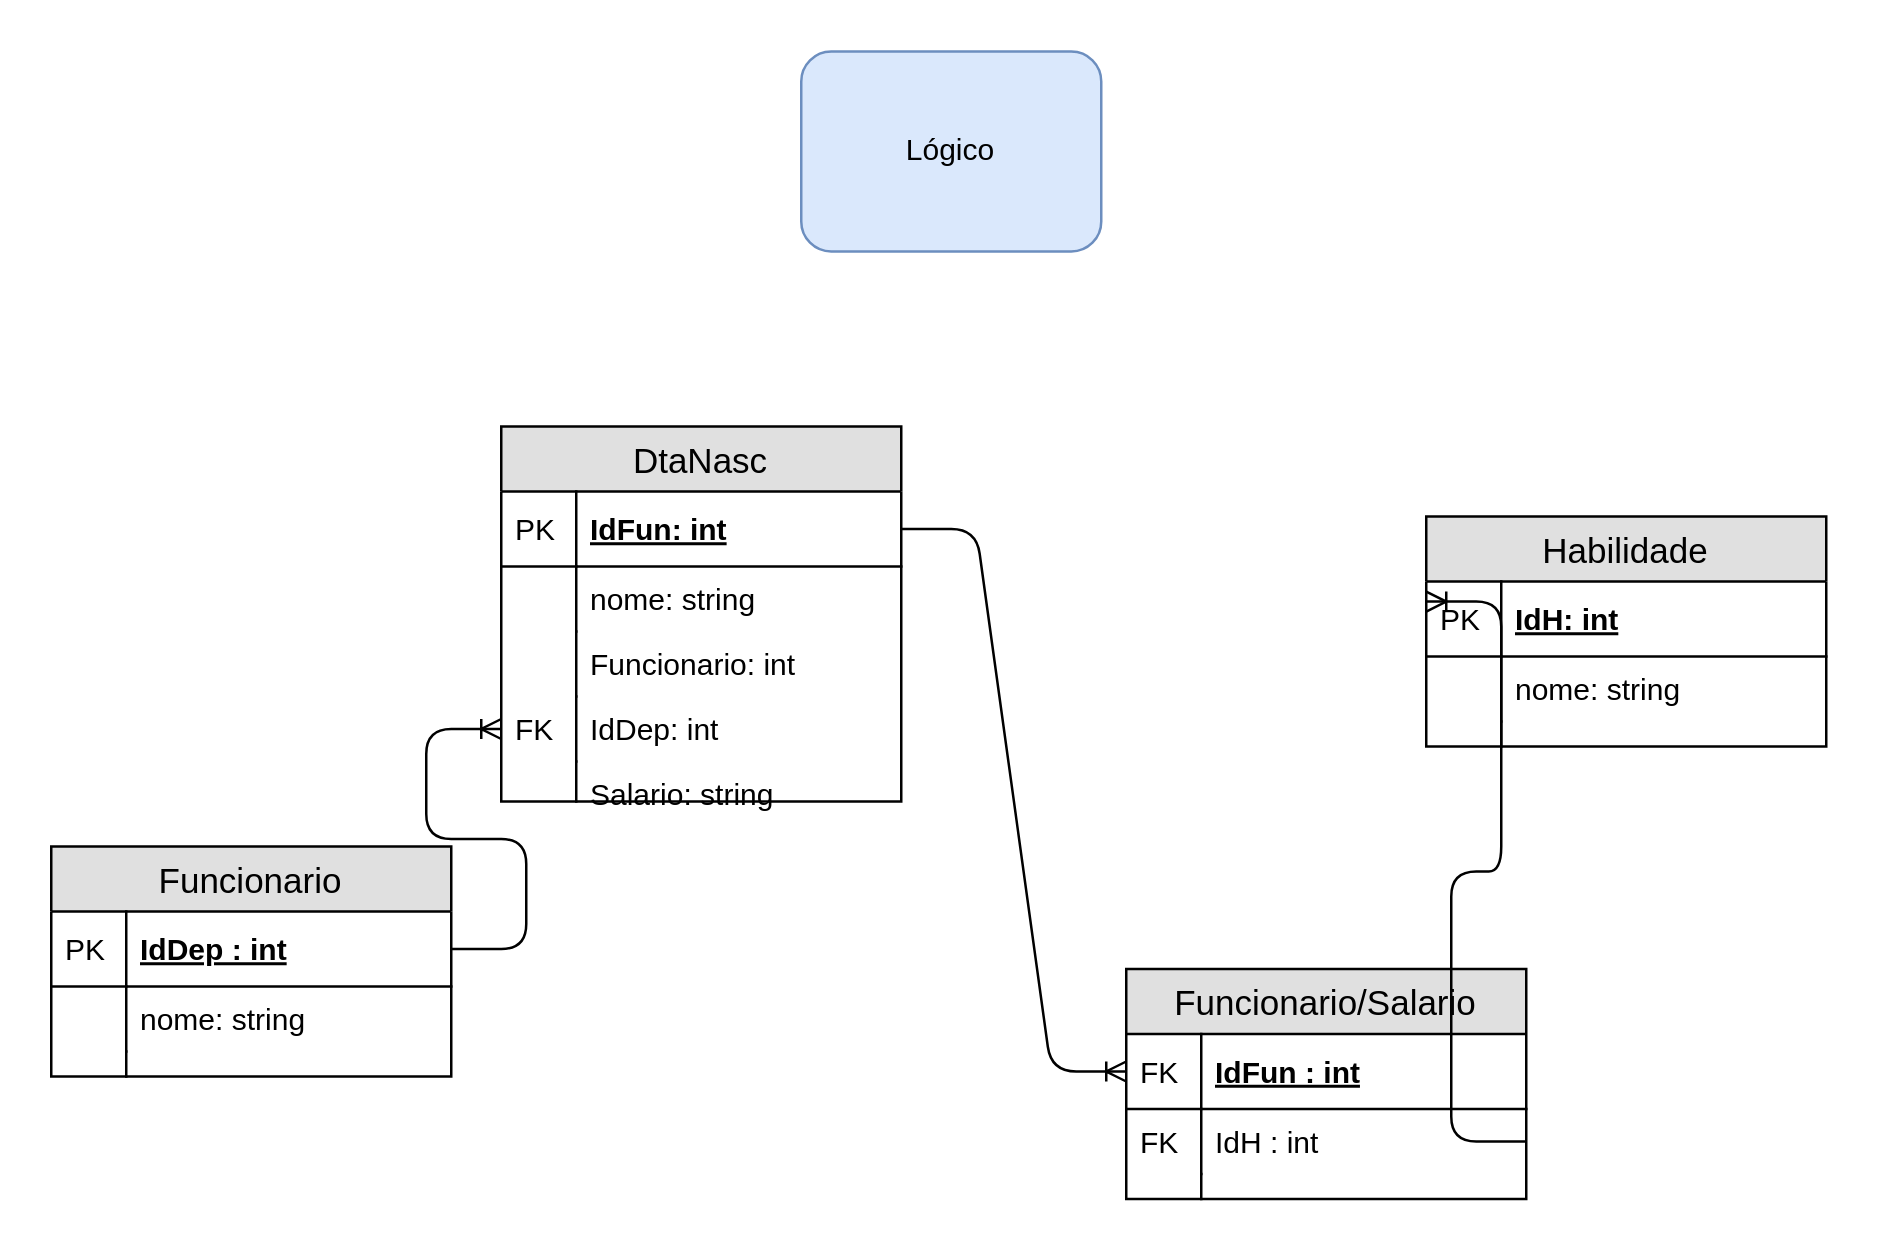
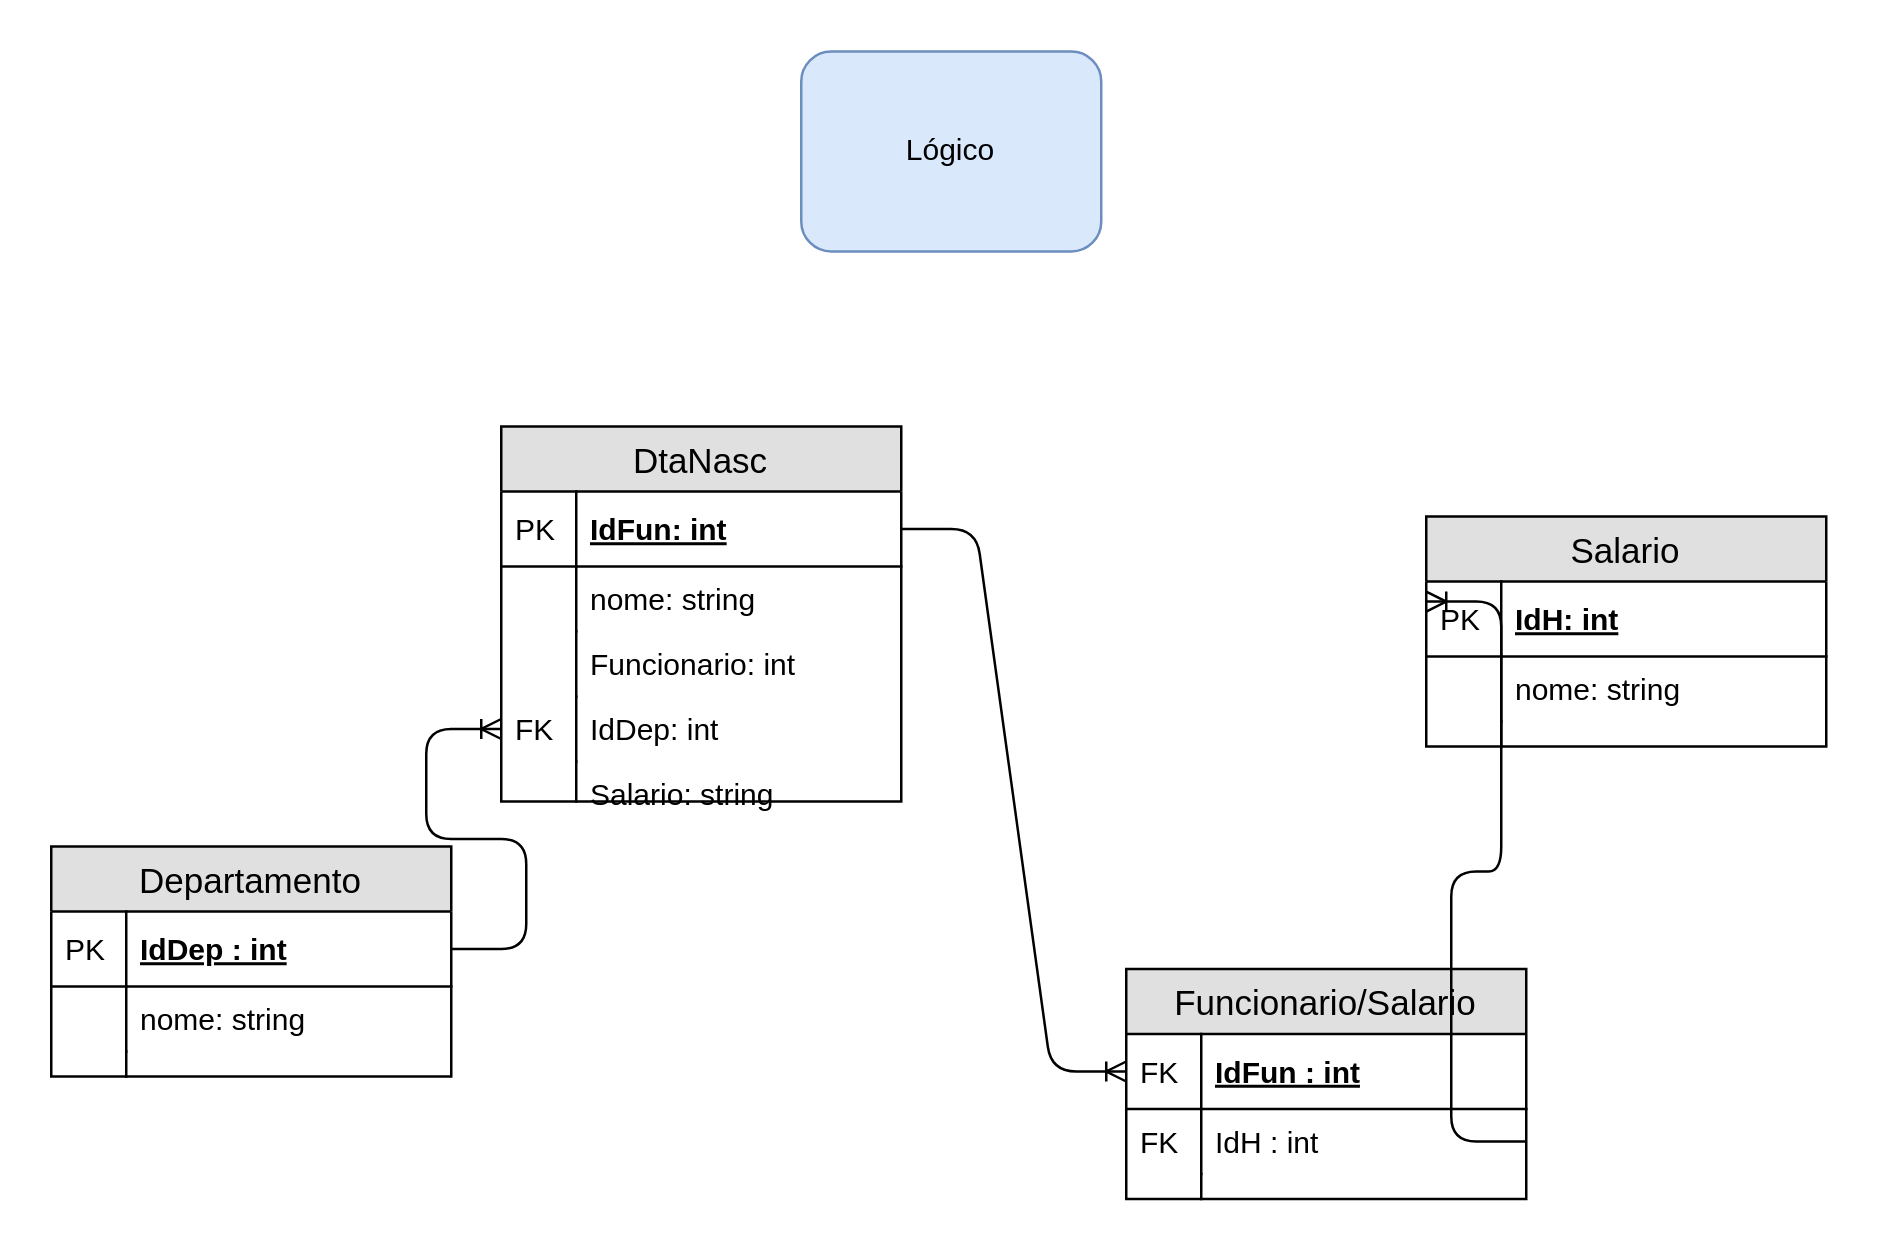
node "Habilidade": label "Habilidade" -> "Salario"
node "Funcionario": label "Funcionario" -> "Departamento"
